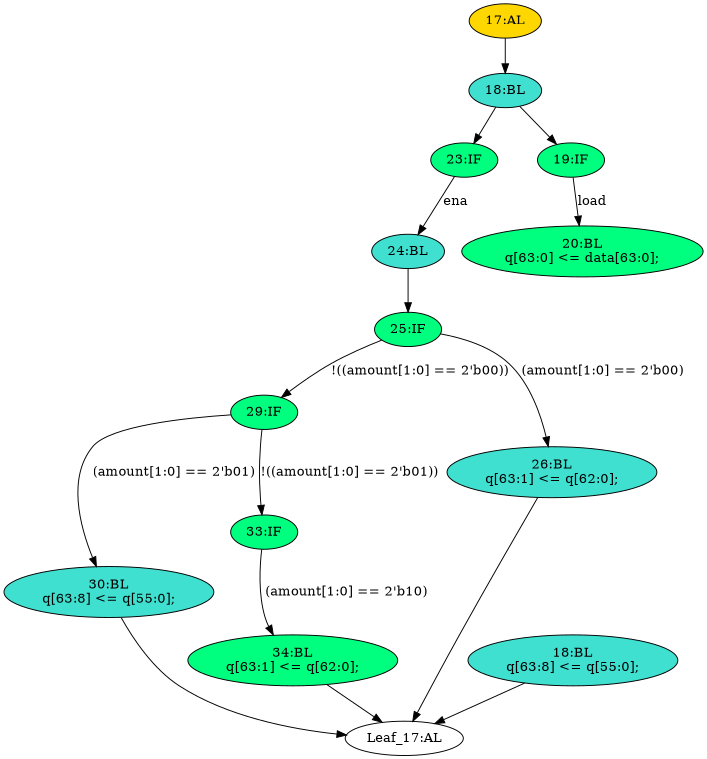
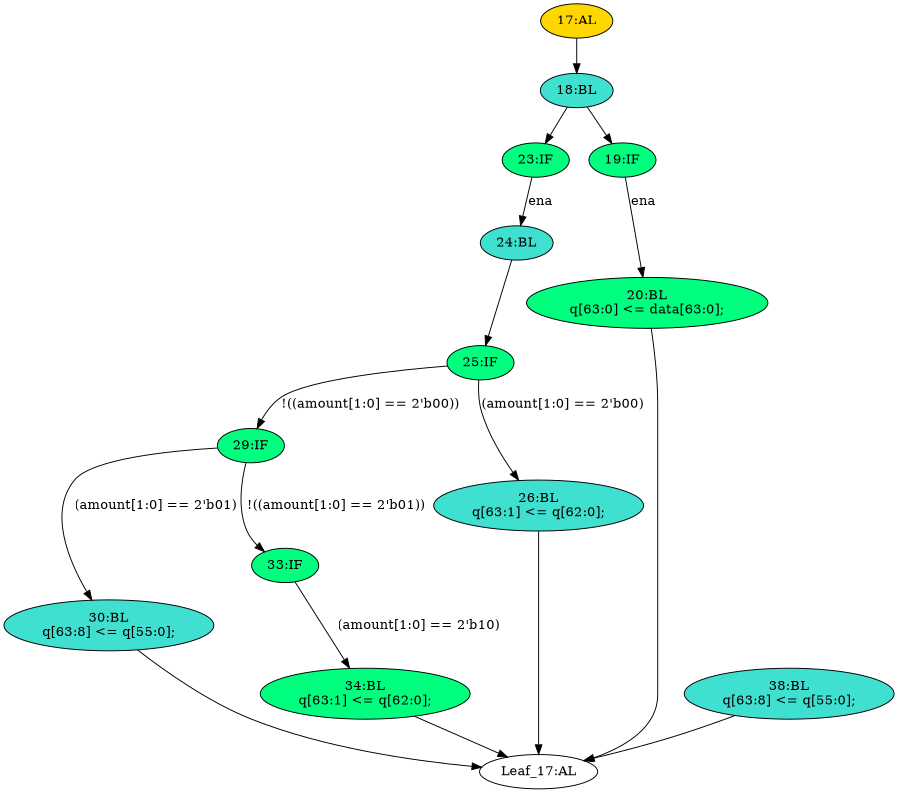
edge "19:IF" -> "20:BL q[63:0] <= data[63:0];": label "load" -> "ena"
edge "20:BL q[63:0] <= data[63:0];" -> "Leaf_17:AL": added
node "18:BL q[63:8] <= q[55:0];": label "18:BL q[63:8] <= q[55:0];" -> "38:BL q[63:8] <= q[55:0];"
